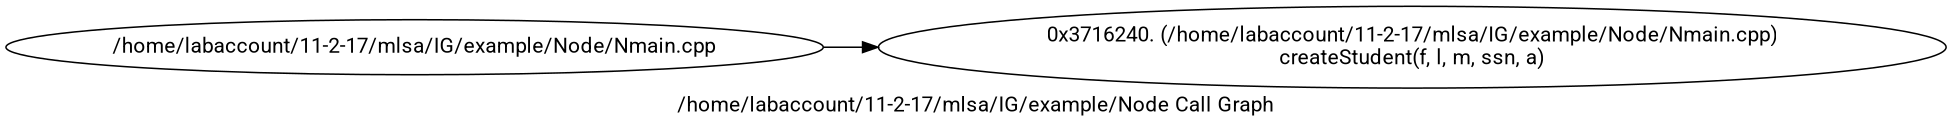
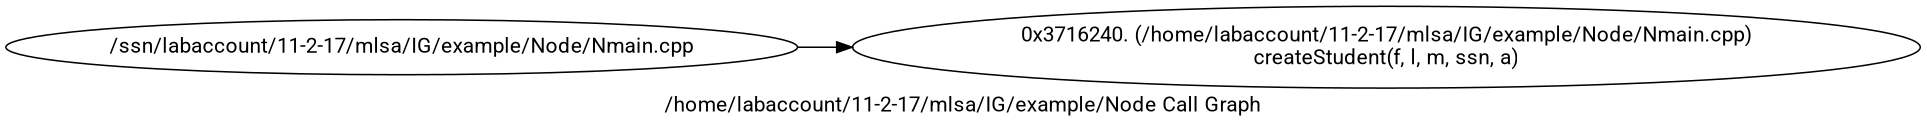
node "/home/labaccount/11-2-17/mlsa/IG/example/Node/Nmain.cpp": label "/home/labaccount/11-2-17/mlsa/IG/example/Node/Nmain.cpp" -> "/ssn/labaccount/11-2-17/mlsa/IG/example/Node/Nmain.cpp"
